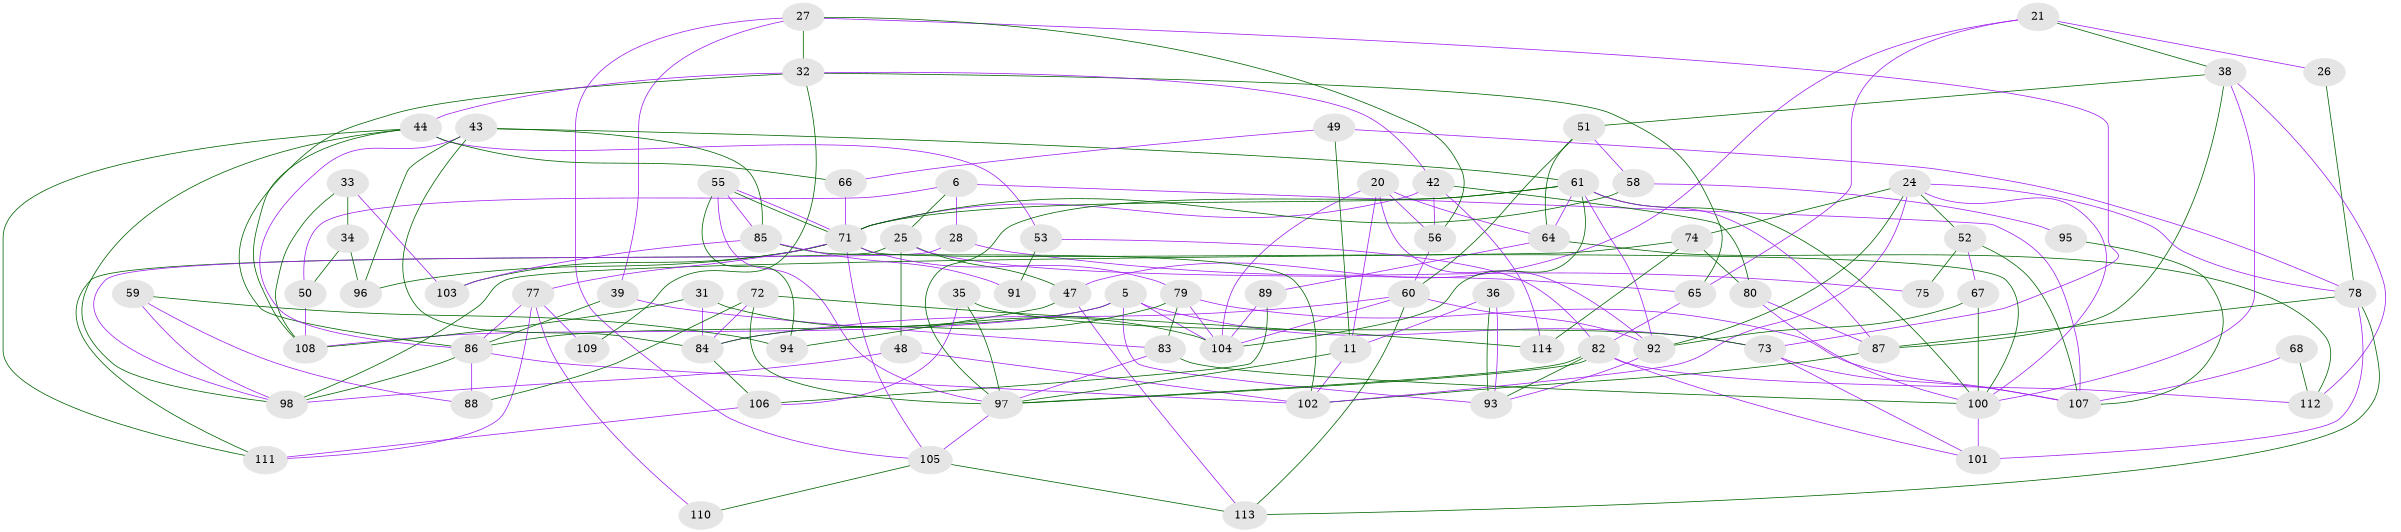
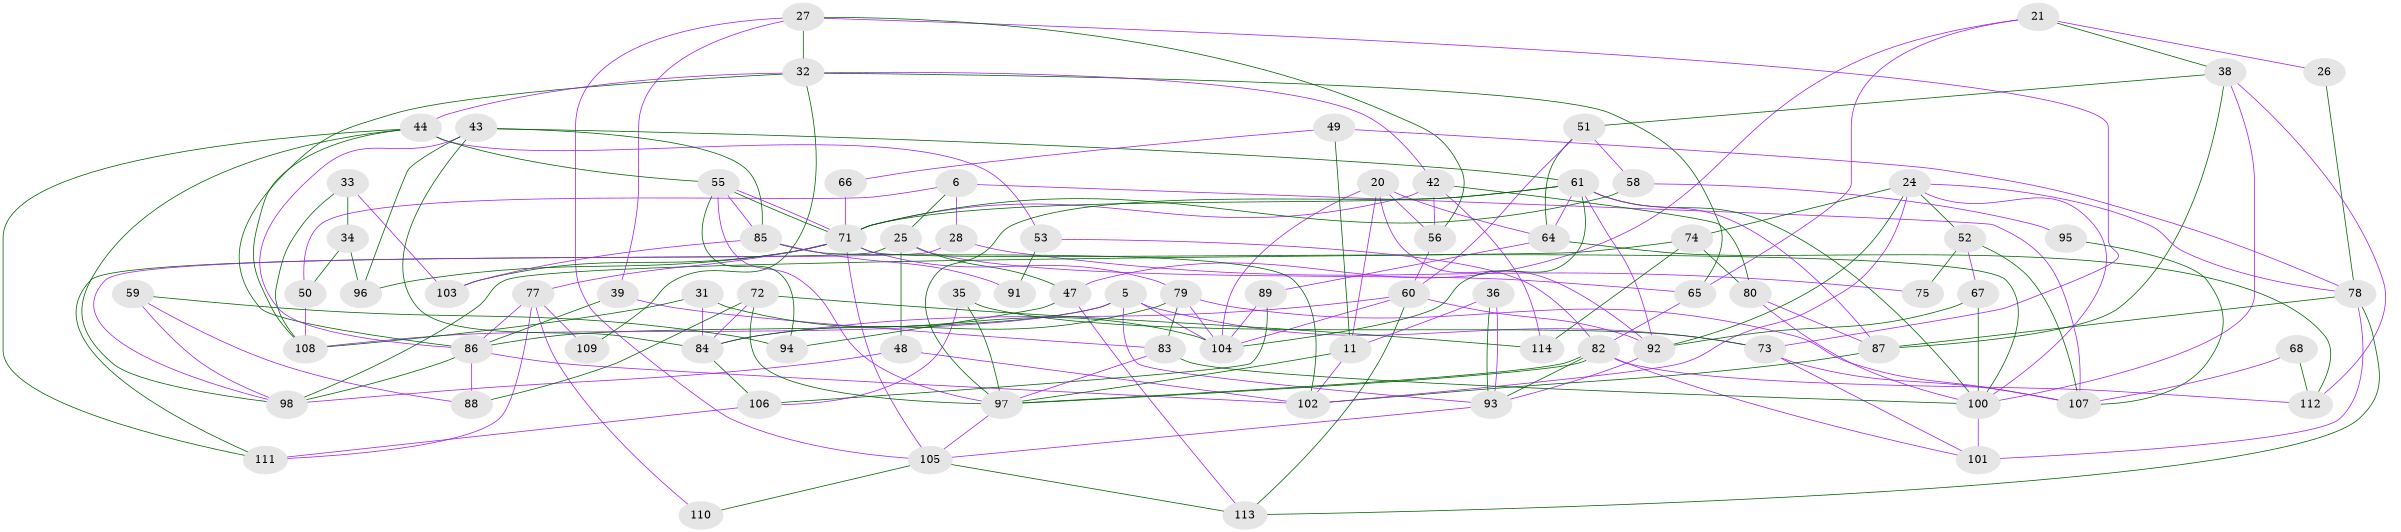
edge "44" -- "66": now "44" -- "55"
edge "51" -- "60": color darkgreen -> purple
edge "93" -- "105": added
